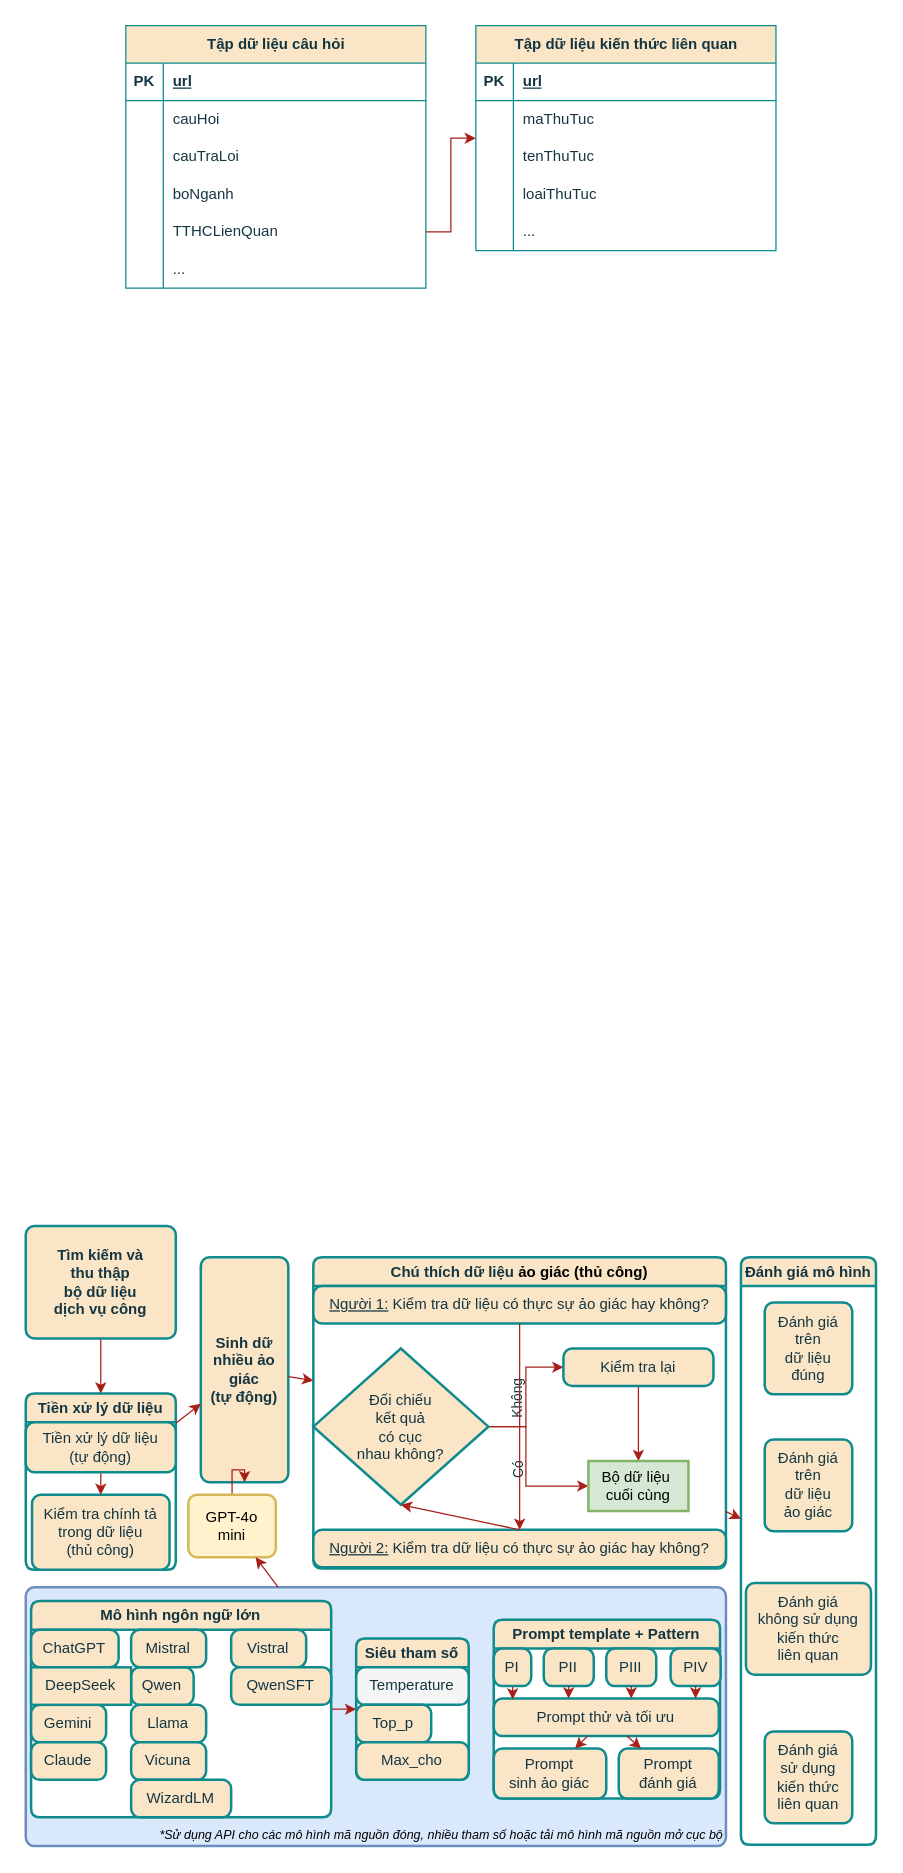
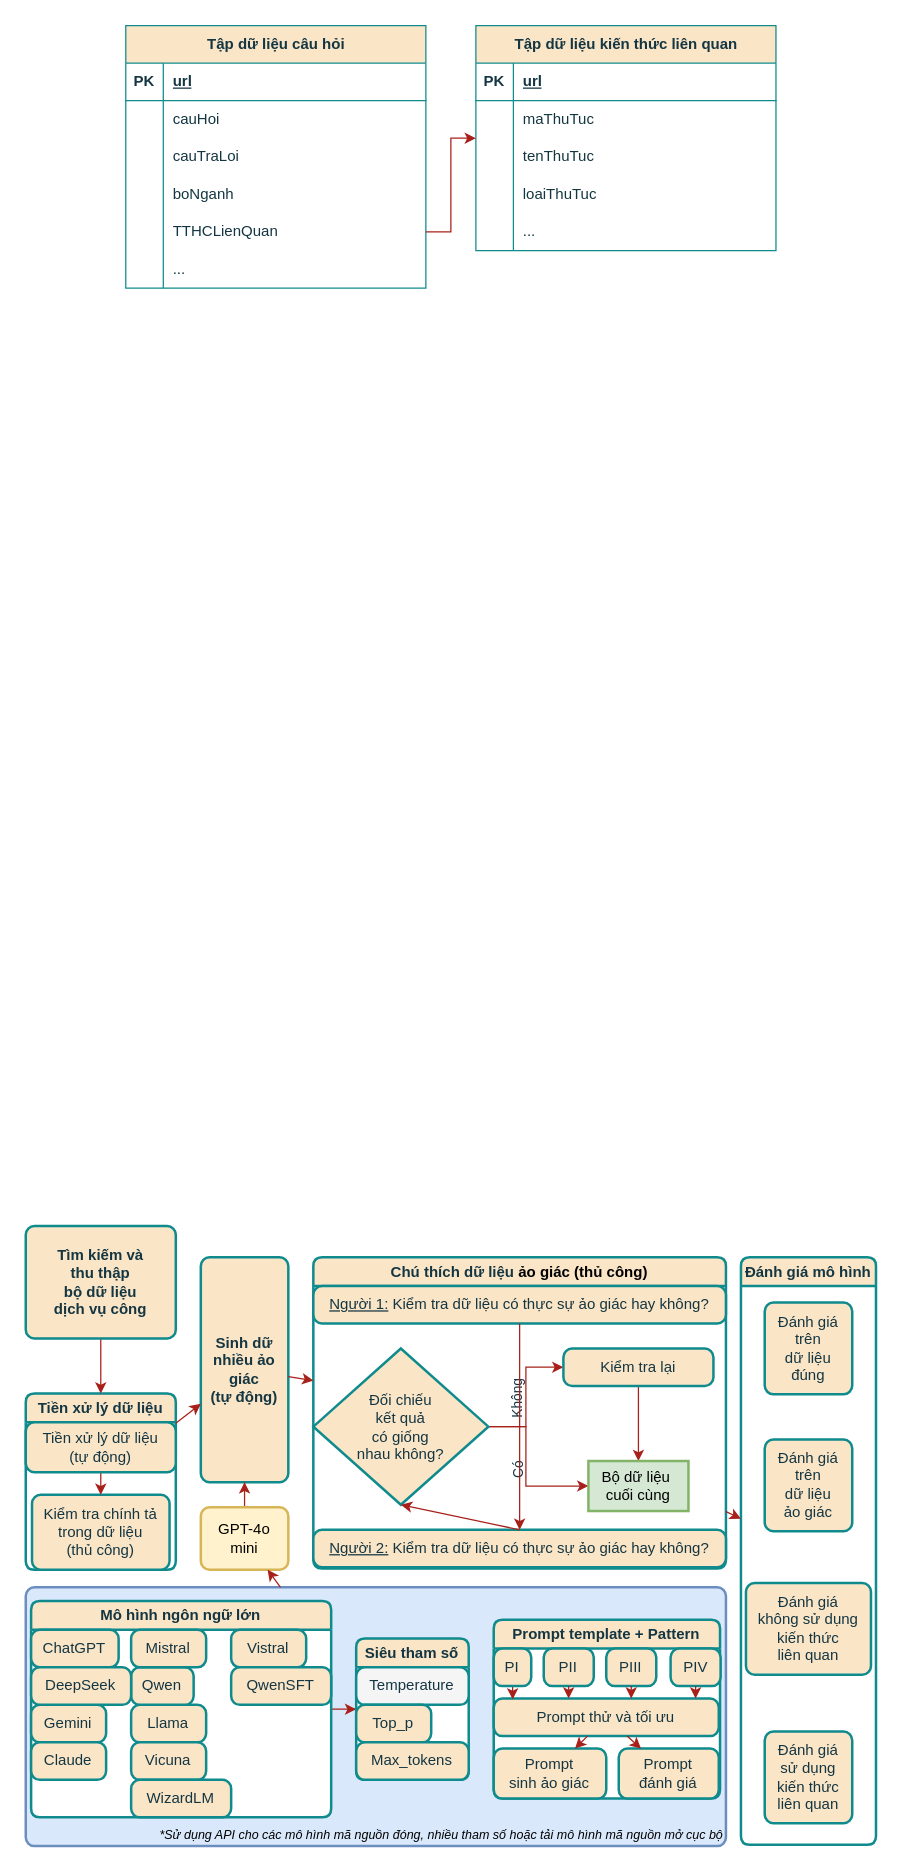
node "Đối chiếu kết quả có cục nhau không?": label "Đối chiếu kết quả có cục nhau không?" -> "Đối chiếu kết quả có giống nhau không?"
node "GPT-4o mini": moved (232, 1526) -> (244, 1538)
node "DeepSeek": shape rectangle -> rounded rectangle
node "Max_cho": label "Max_cho" -> "Max_tokens"
